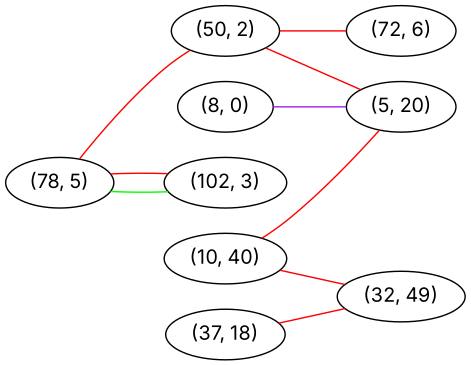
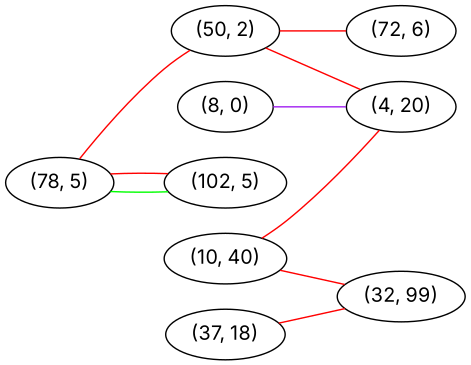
node "(5, 20)": label "(5, 20)" -> "(4, 20)"
node "(102, 3)": label "(102, 3)" -> "(102, 5)"
node "(32, 49)": label "(32, 49)" -> "(32, 99)"
